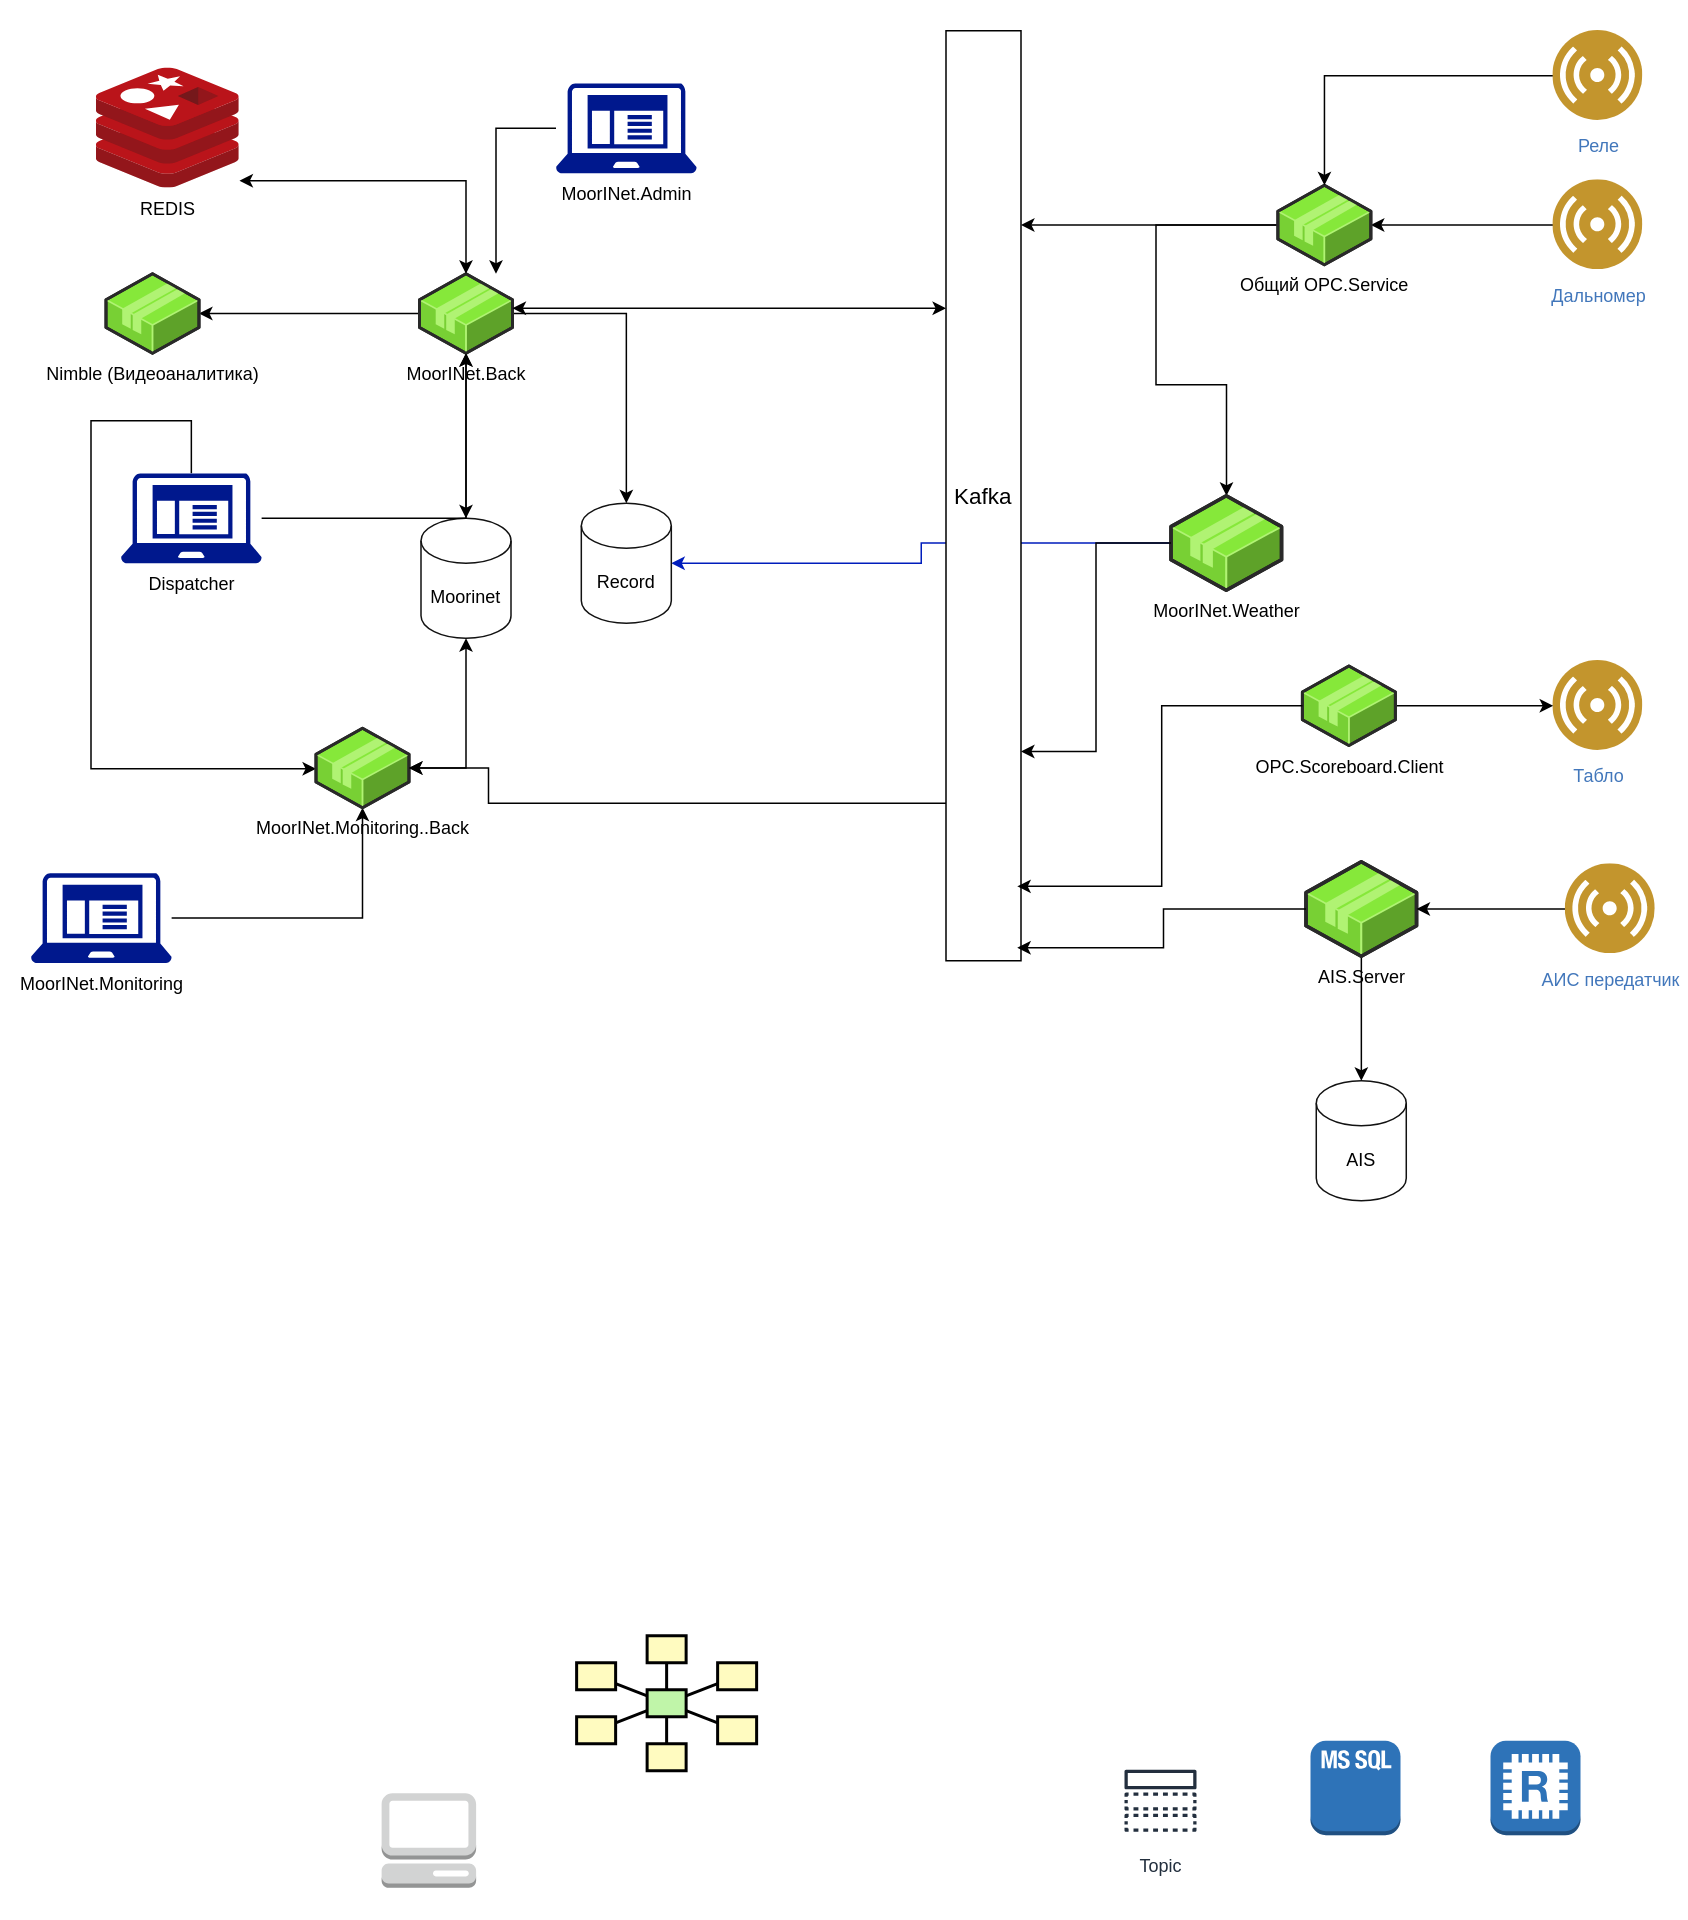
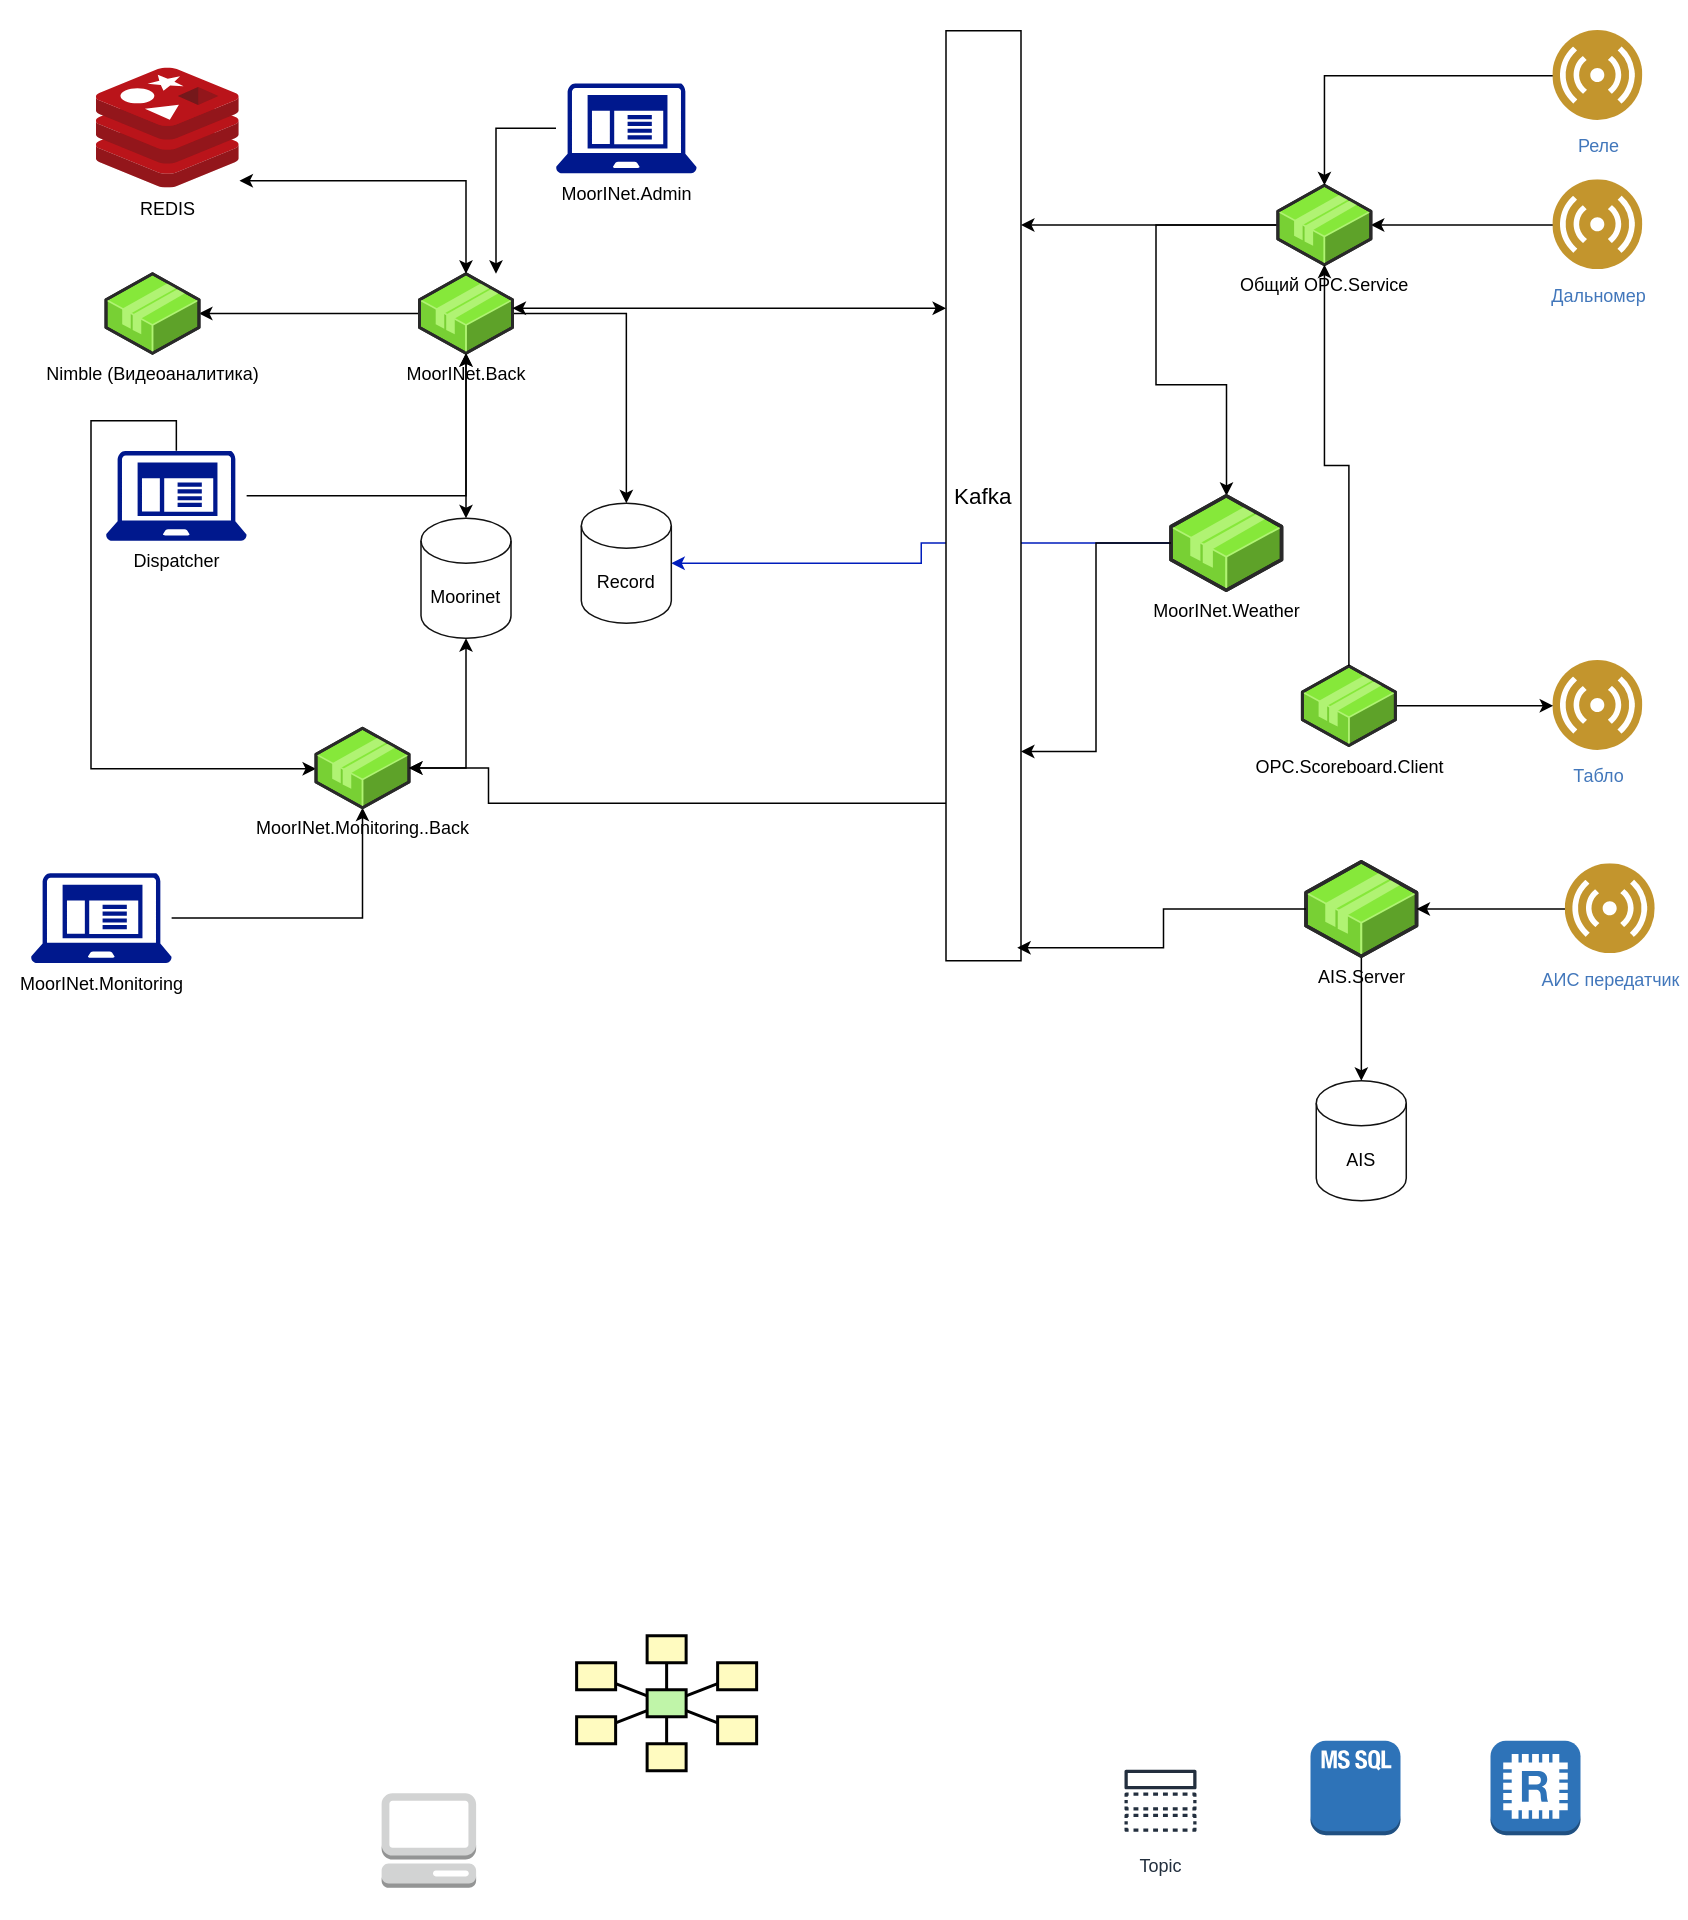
node "Dispatcher": moved (191, 518) -> (176, 496)
edge "OPC.Scoreboard.Client" -> "Kafka": now "OPC.Scoreboard.Client" -> "Общий OPC.Service"
